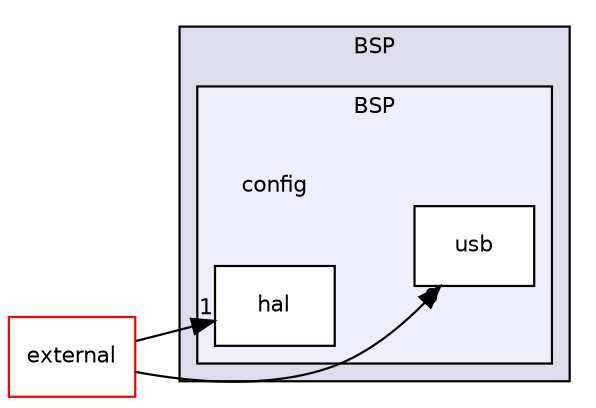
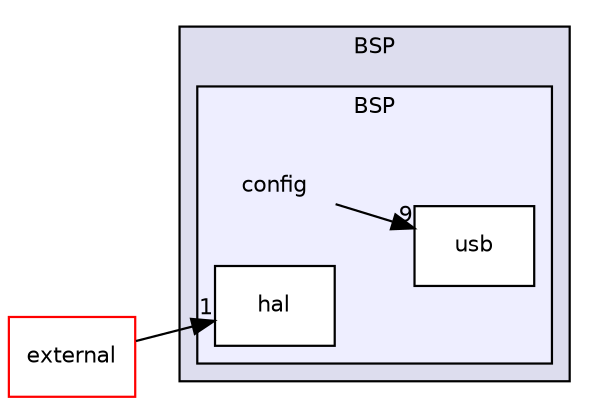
edge "external" -> "usb": now "config" -> "usb"
